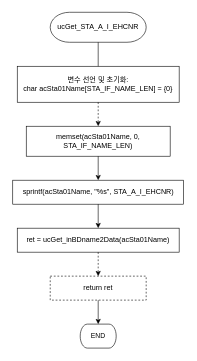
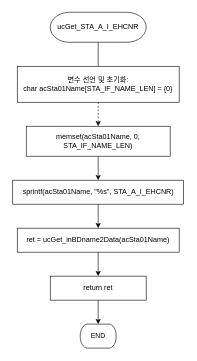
edge "ret = ucGet_inBDname2Data(acSta01Name)" -> "return ret": style dashed -> solid
node "return ret": style dashed -> solid
